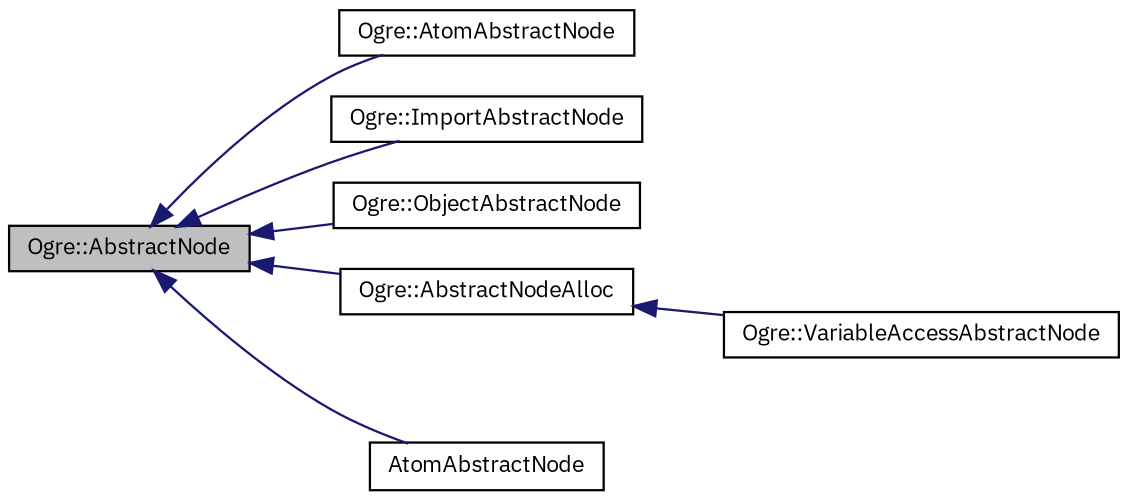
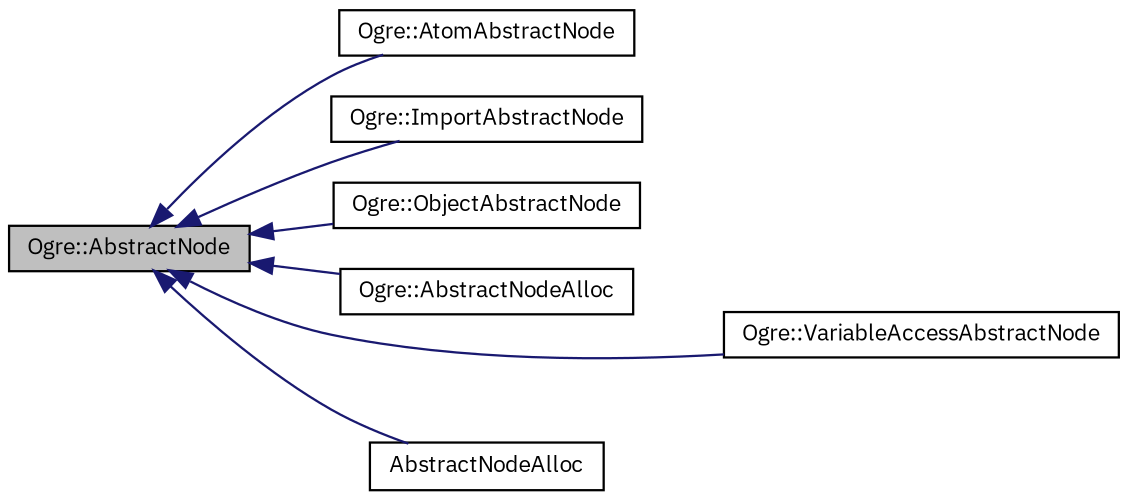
edge "Ogre::VariableAccessAbstractNode" -> "Ogre::AbstractNodeAlloc": now "Ogre::VariableAccessAbstractNode" -> "Ogre::AbstractNode"
node "AtomAbstractNode": label "AtomAbstractNode" -> "AbstractNodeAlloc"
